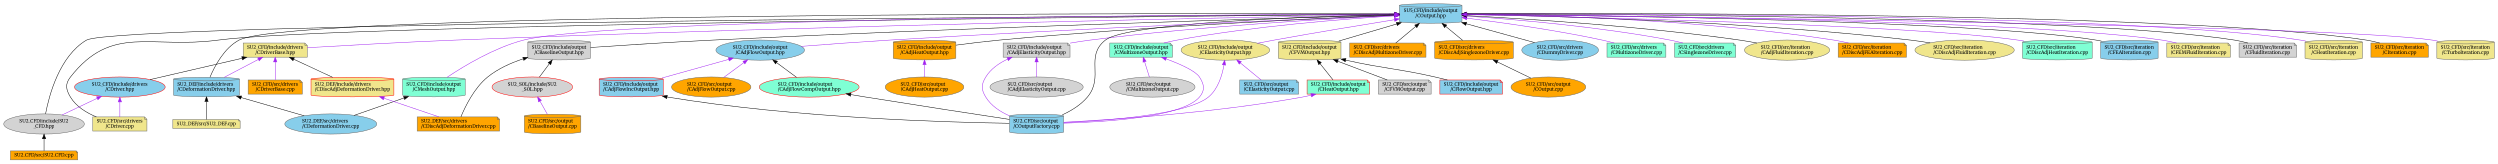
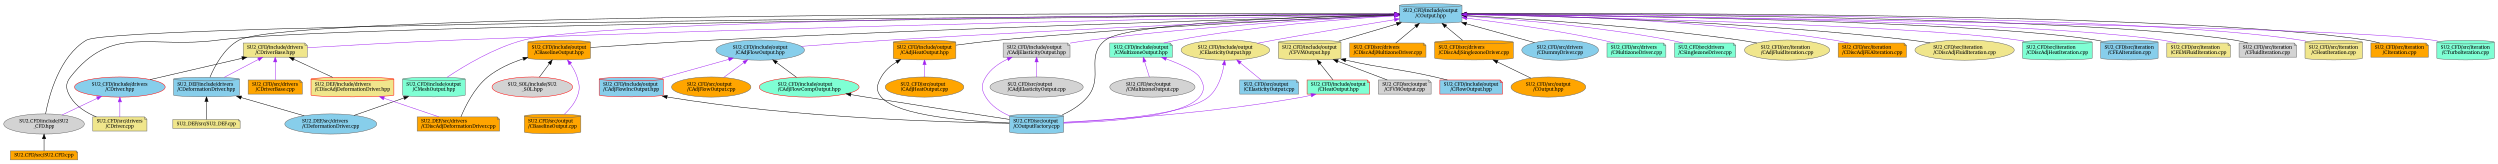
node "SU5_CFD/include/output /COutput.hpp": label "SU5_CFD/include/output /COutput.hpp" -> "SU2_CFD/include/output /COutput.hpp"
node "SU2_CFD/include/output /CBaselineOutput.hpp": fillcolor lightgrey -> orange
node "SU2_CFD/src/iteration /CTurboIteration.cpp": fillcolor khaki -> aquamarine
node "SU2_CFD/src/output /COutput.cpp": label "SU2_CFD/src/output /COutput.cpp" -> "SU2_CFD/src/output /COutput.hpp"
edge "SU2_CFD/src/output /CBaselineOutput.cpp" -> "SU2_SOL/include/SU2 _SOL.hpp": now "SU2_CFD/src/output /CBaselineOutput.cpp" -> "SU2_CFD/include/output /CBaselineOutput.hpp"
edge "SU2_CFD/src/output /COutputFactory.cpp" -> "SU2_CFD/include/output /CAdjHeatOutput.hpp": added
